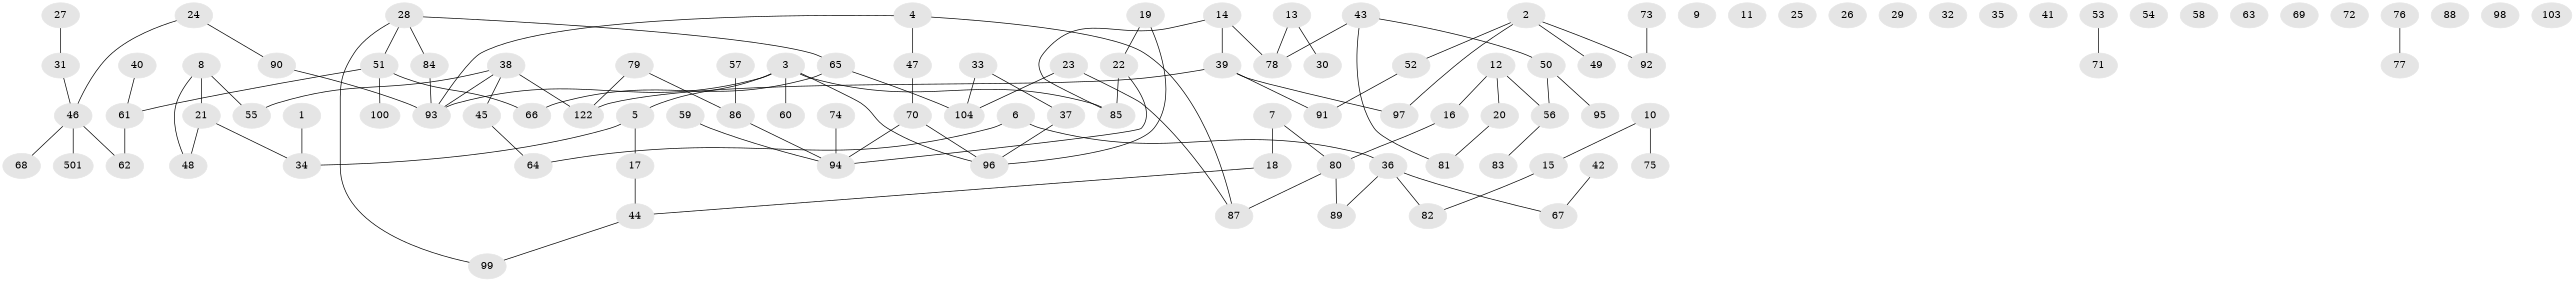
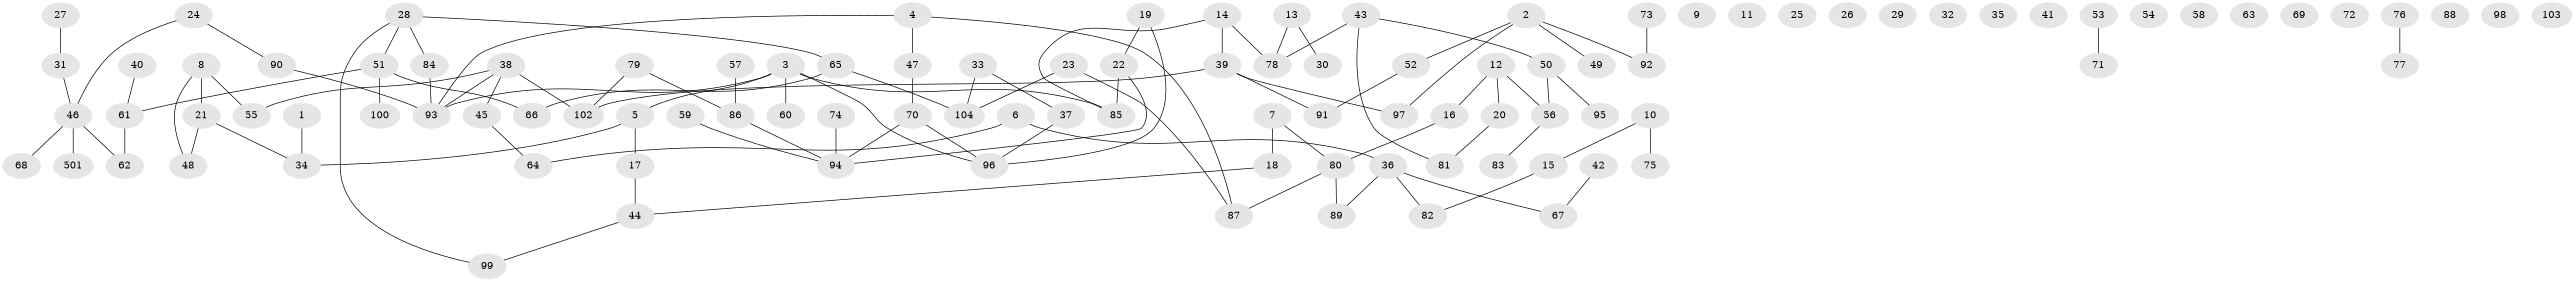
node "122": label "122" -> "102"
